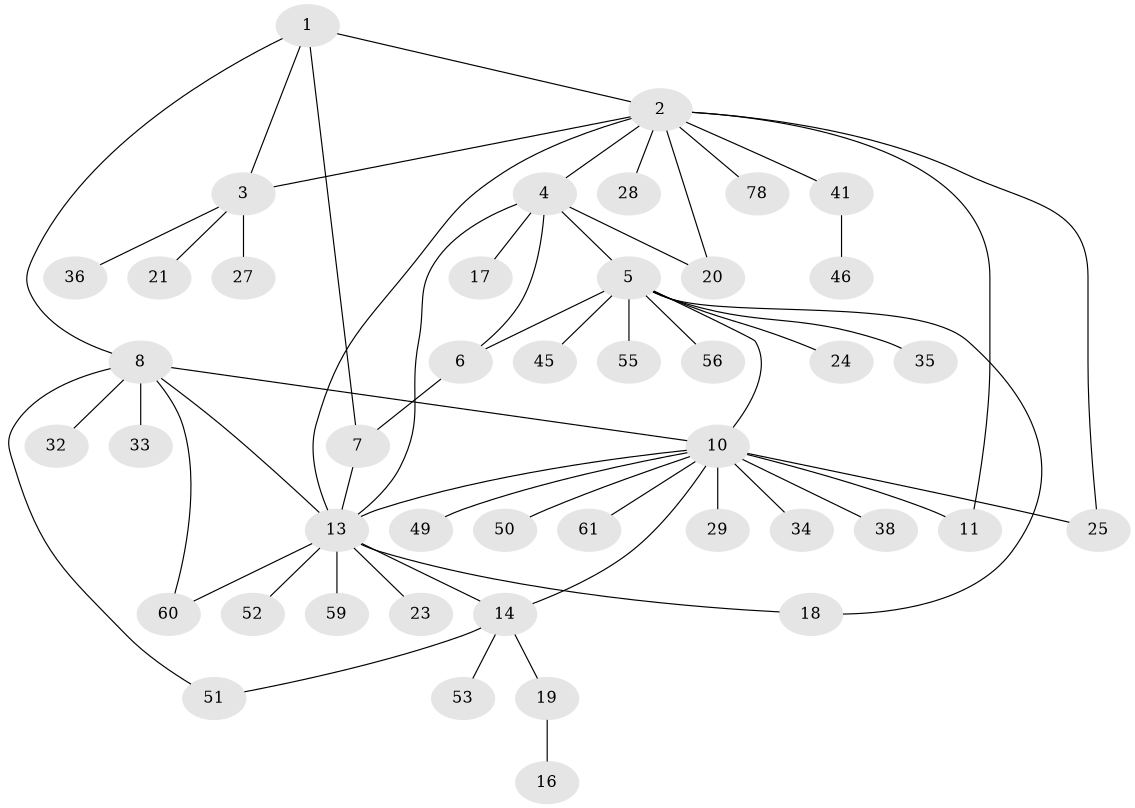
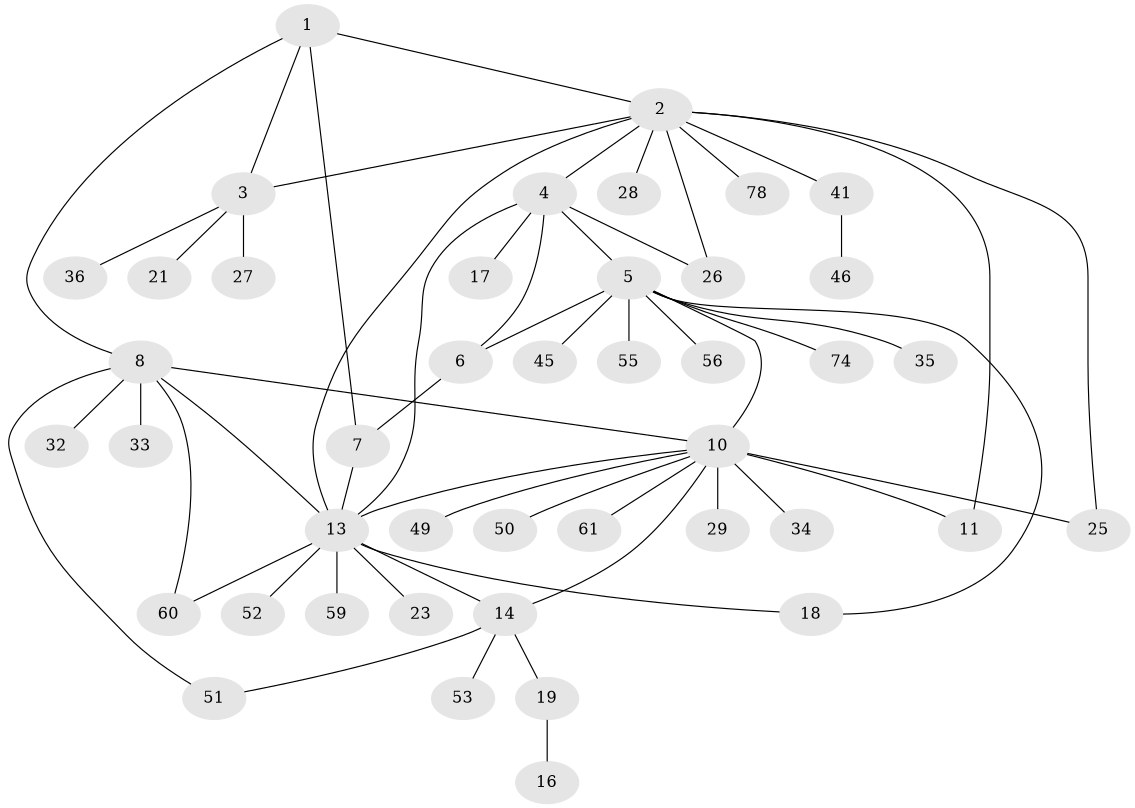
node "20": label "20" -> "26"
node "24": label "24" -> "74"
node "38": removed
